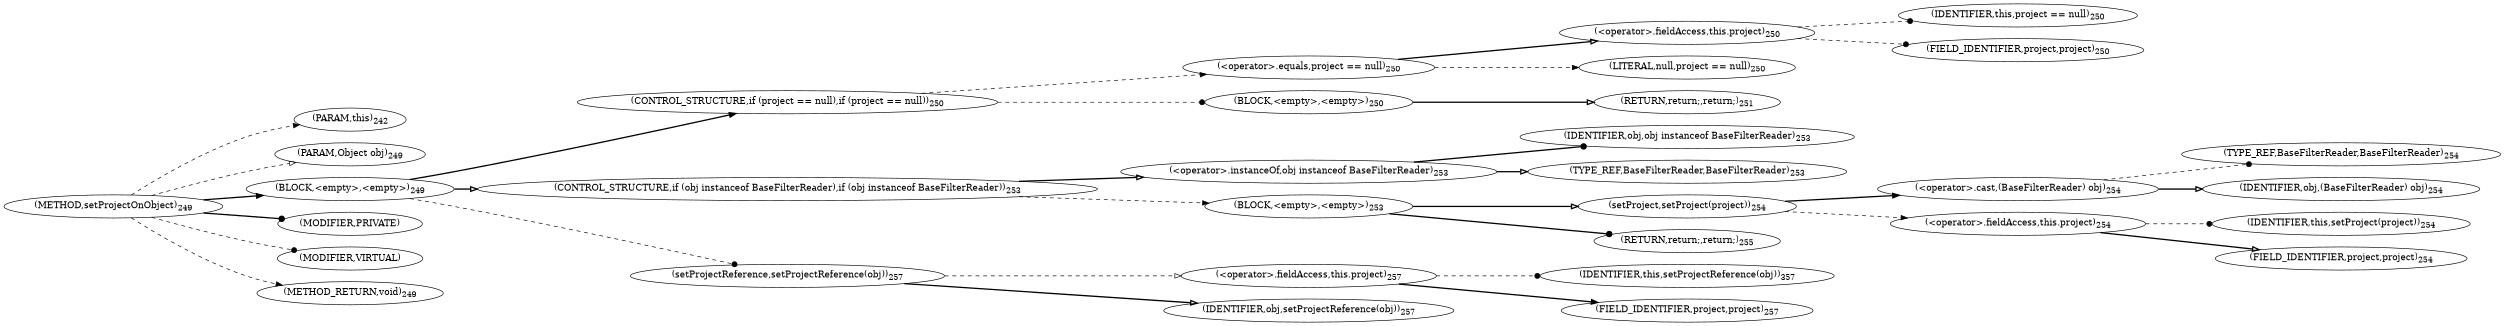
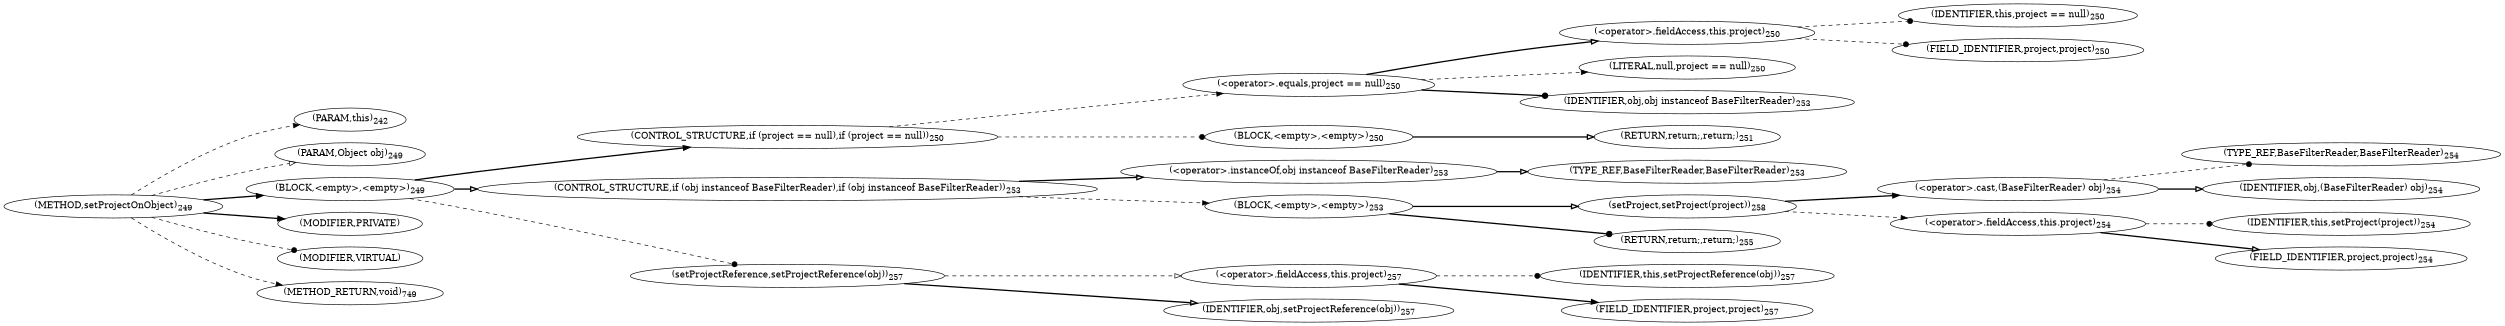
edge "(<operator>.instanceOf,obj instanceof BaseFilterReader)" -> "(IDENTIFIER,obj,obj instanceof BaseFilterReader)": now "(<operator>.equals,project == null)" -> "(IDENTIFIER,obj,obj instanceof BaseFilterReader)"
node "(setProject,setProject(project))": text "254" -> "258"
edge "(METHOD,setProjectOnObject)" -> "(MODIFIER,PRIVATE)": arrowhead dot -> normal
node "(IDENTIFIER,this,setProjectReference(obj))": text "357" -> "257"
node "(METHOD_RETURN,void)": text "249" -> "749"
